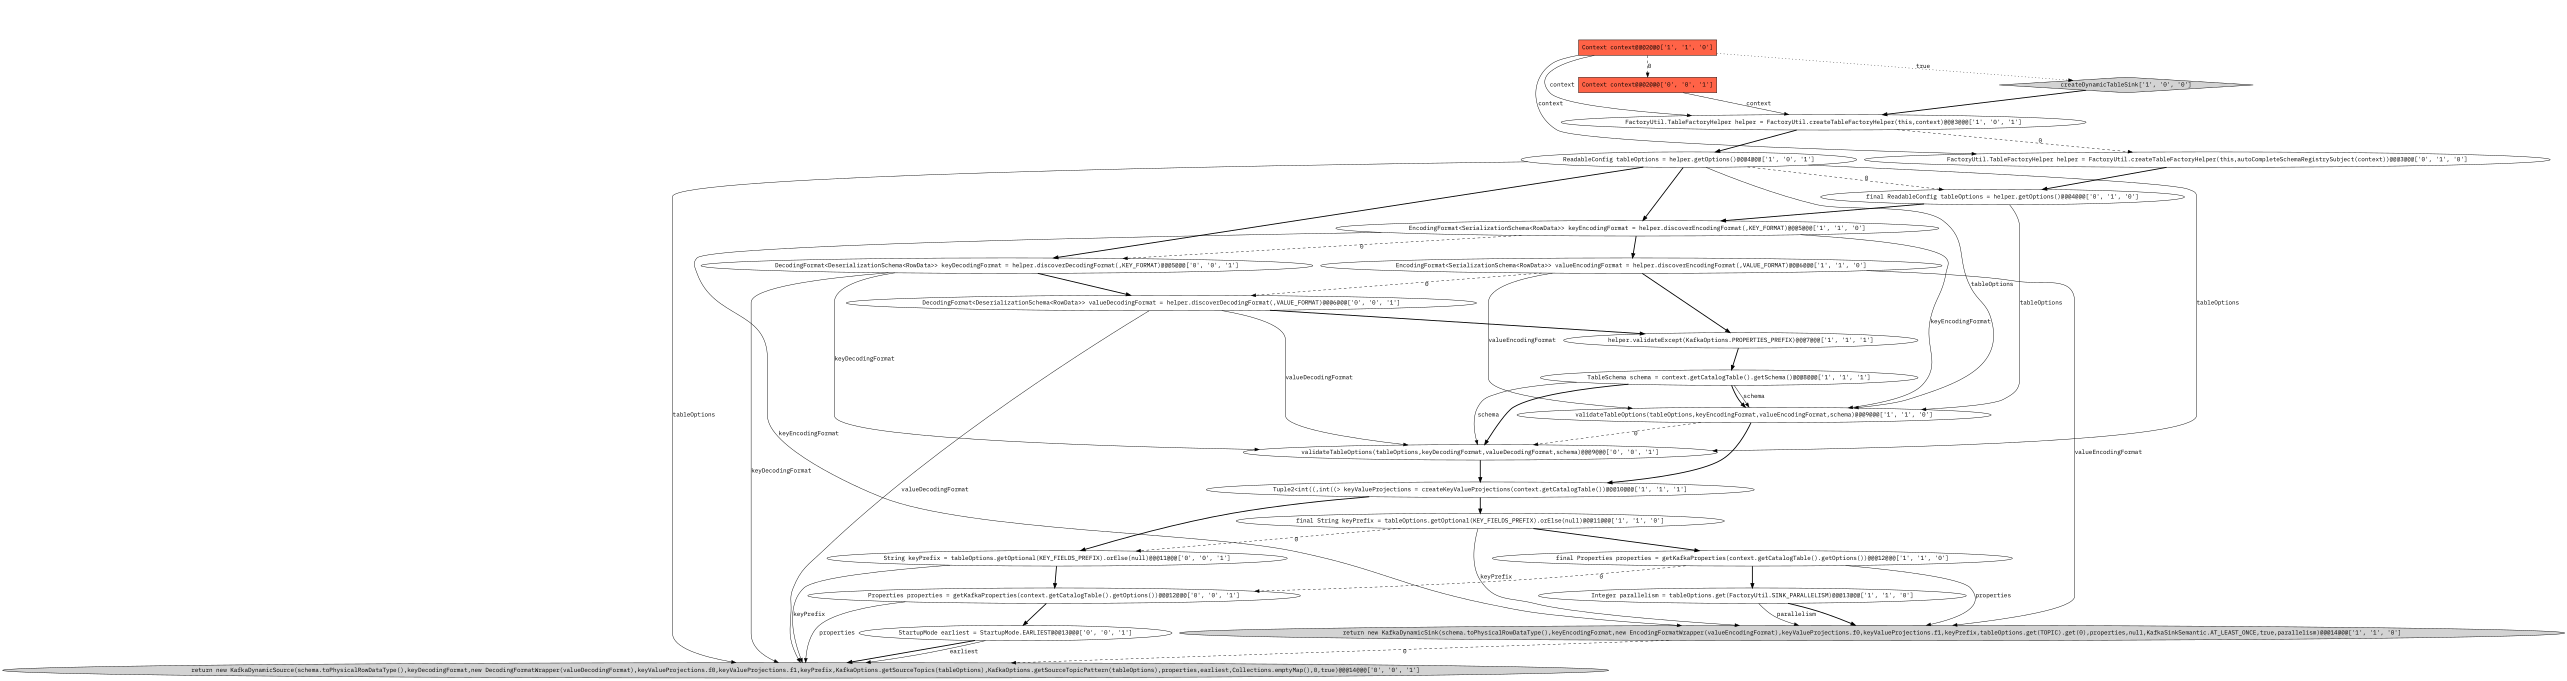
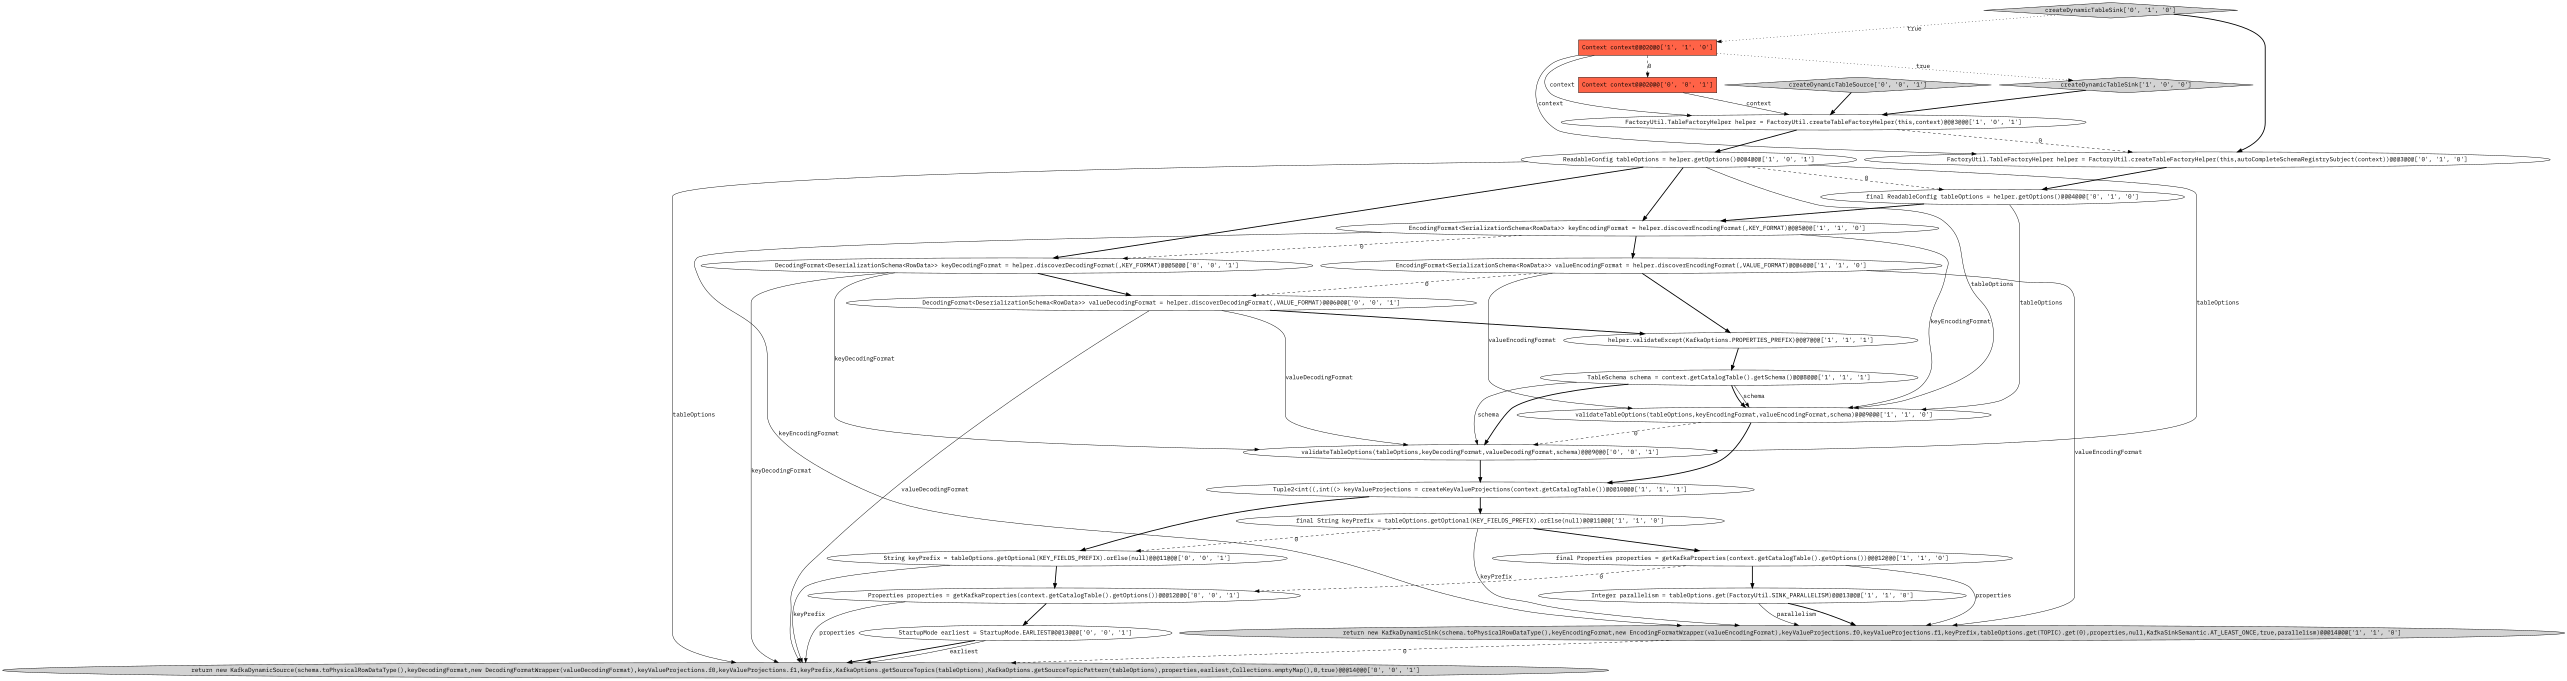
node "createDynamicTableSink['0', '1', '0']": added
node "createDynamicTableSource['0', '0', '1']": added
